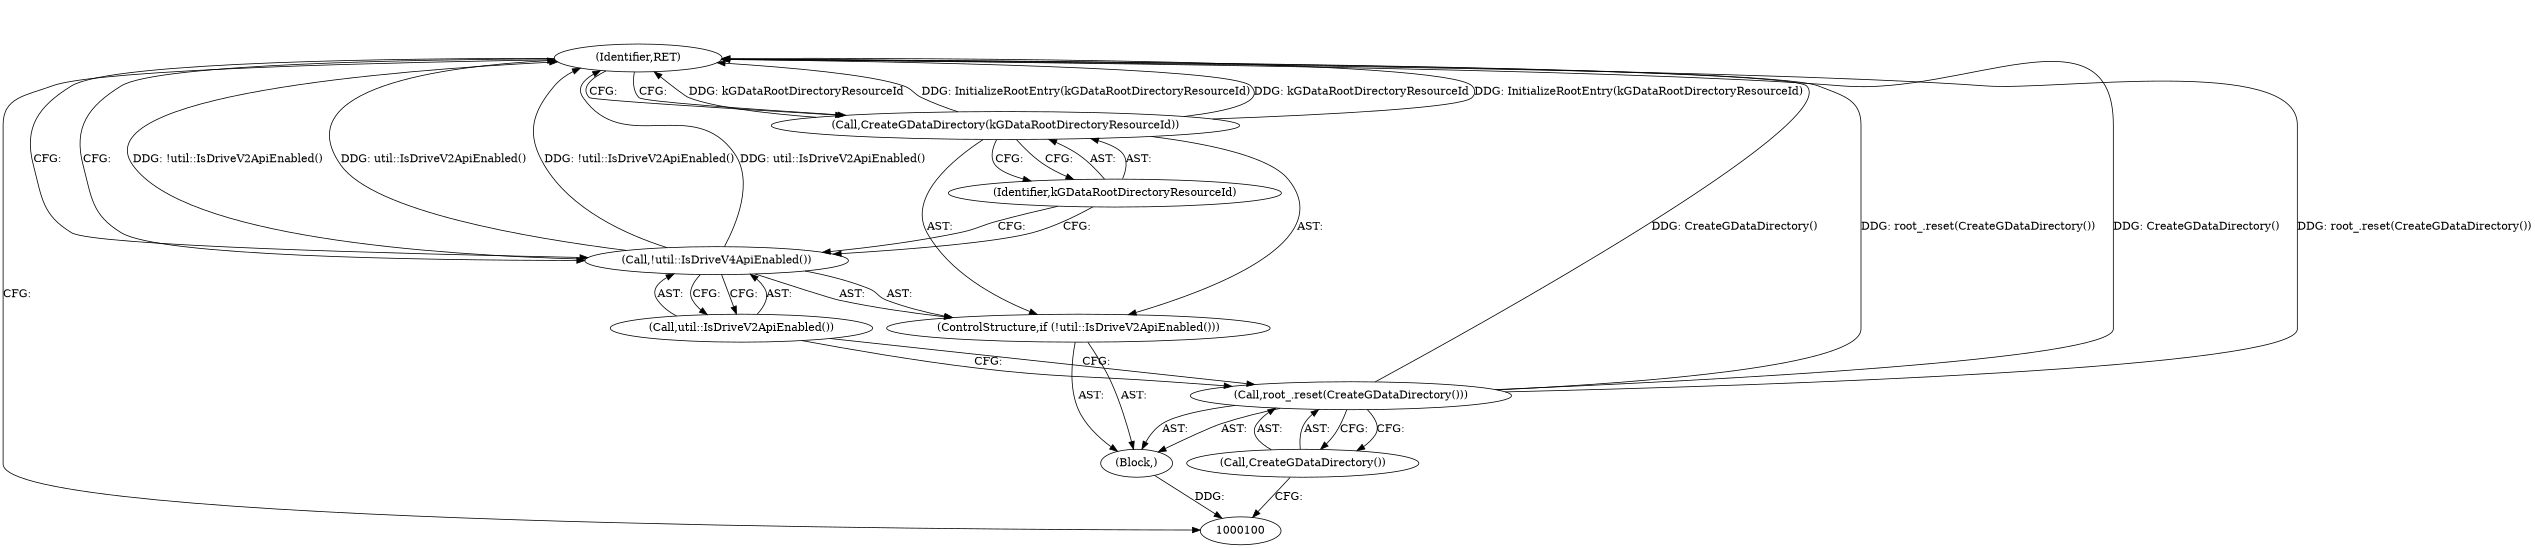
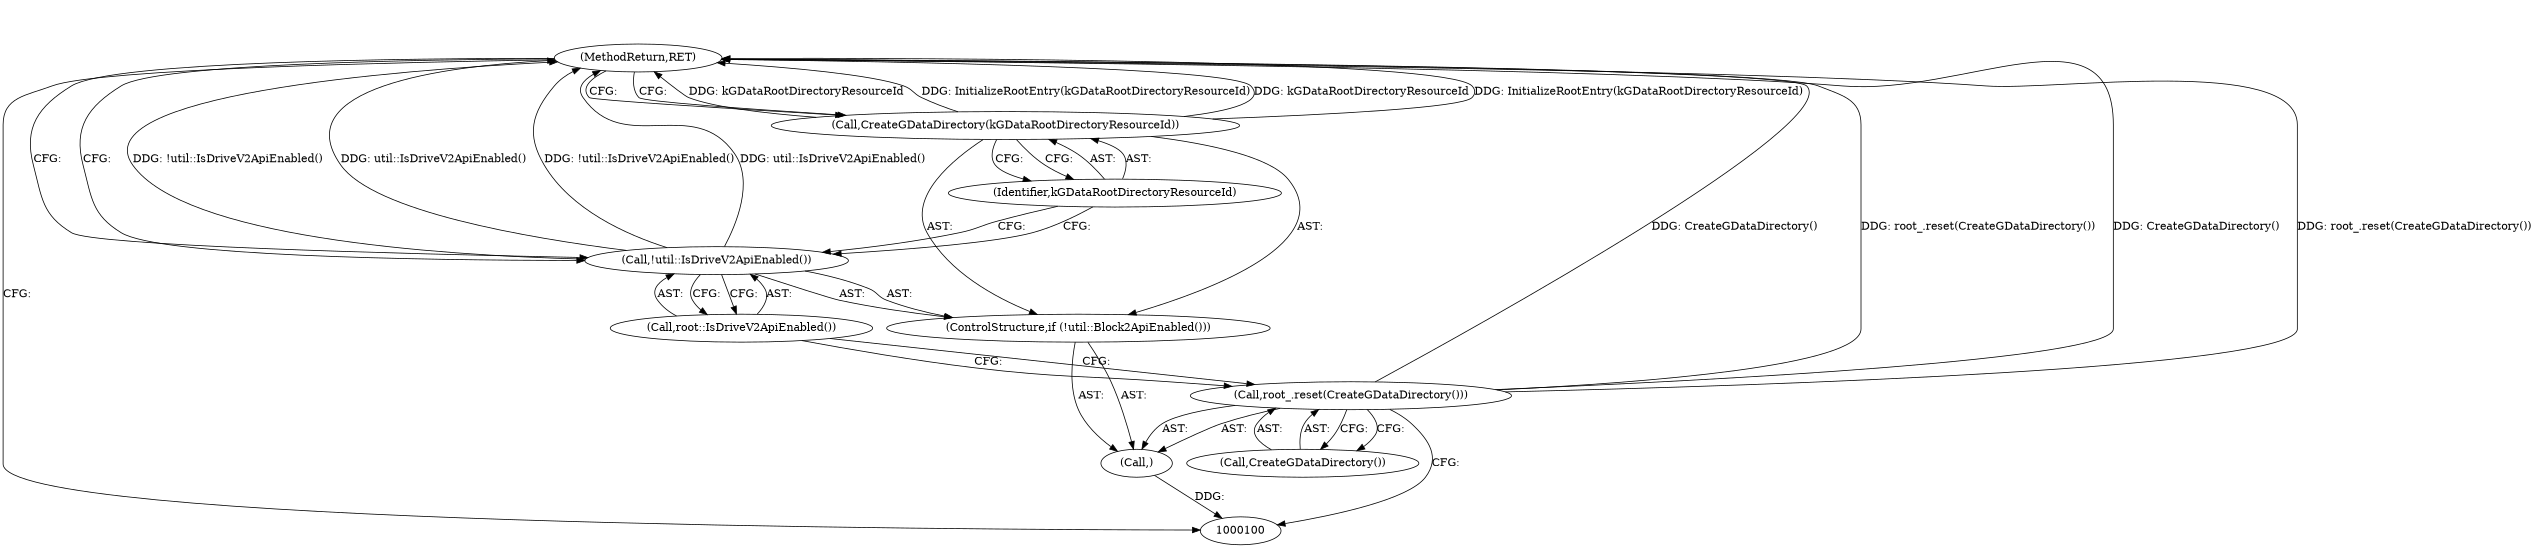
node "(Identifier,RET)": label "(Identifier,RET)" -> "(MethodReturn,RET)"
node "(Call,!util::IsDriveV4ApiEnabled())": label "(Call,!util::IsDriveV4ApiEnabled())" -> "(Call,!util::IsDriveV2ApiEnabled())"
node "(Call,util::IsDriveV2ApiEnabled())": label "(Call,util::IsDriveV2ApiEnabled())" -> "(Call,root::IsDriveV2ApiEnabled())"
node "(ControlStructure,if (!util::IsDriveV2ApiEnabled()))": label "(ControlStructure,if (!util::IsDriveV2ApiEnabled()))" -> "(ControlStructure,if (!util::Block2ApiEnabled()))"
node "(Block,)": label "(Block,)" -> "(Call,)"
edge "(Call,CreateGDataDirectory())" -> "1000100": now "(Call,root_.reset(CreateGDataDirectory()))" -> "1000100"
